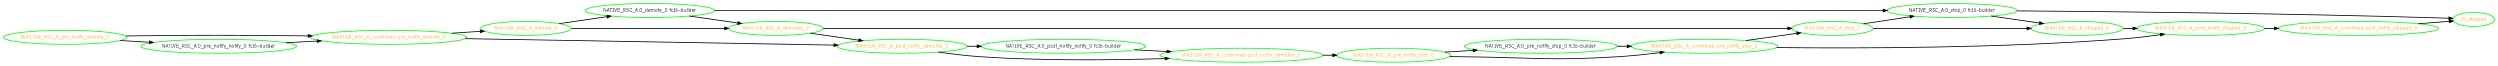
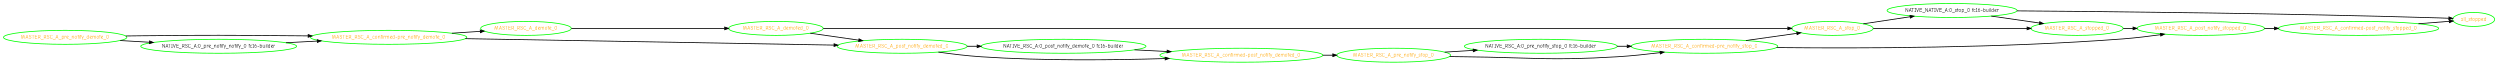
node "NATIVE_RSC_A:0_demote_0 fc16-builder": removed
node "NATIVE_RSC_A:0_stop_0 fc16-builder": label "NATIVE_RSC_A:0_stop_0 fc16-builder" -> "NATIVE_NATIVE_A:0_stop_0 fc16-builder"
node "NATIVE_RSC_A:0_post_notify_notify_0 fc16-builder": label "NATIVE_RSC_A:0_post_notify_notify_0 fc16-builder" -> "NATIVE_RSC_A:0_post_notify_demote_0 fc16-builder"
